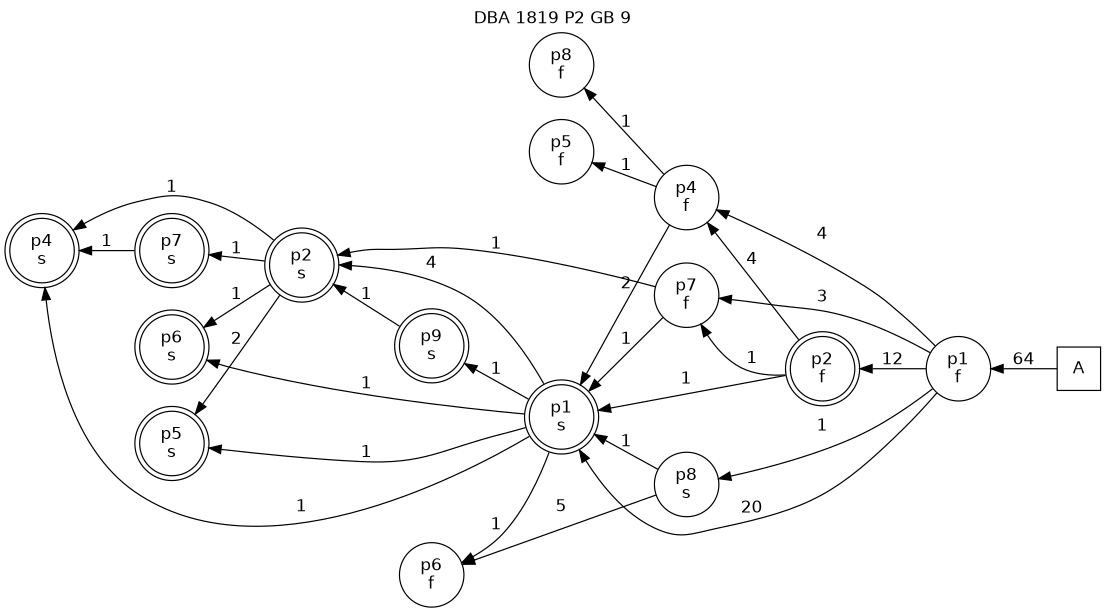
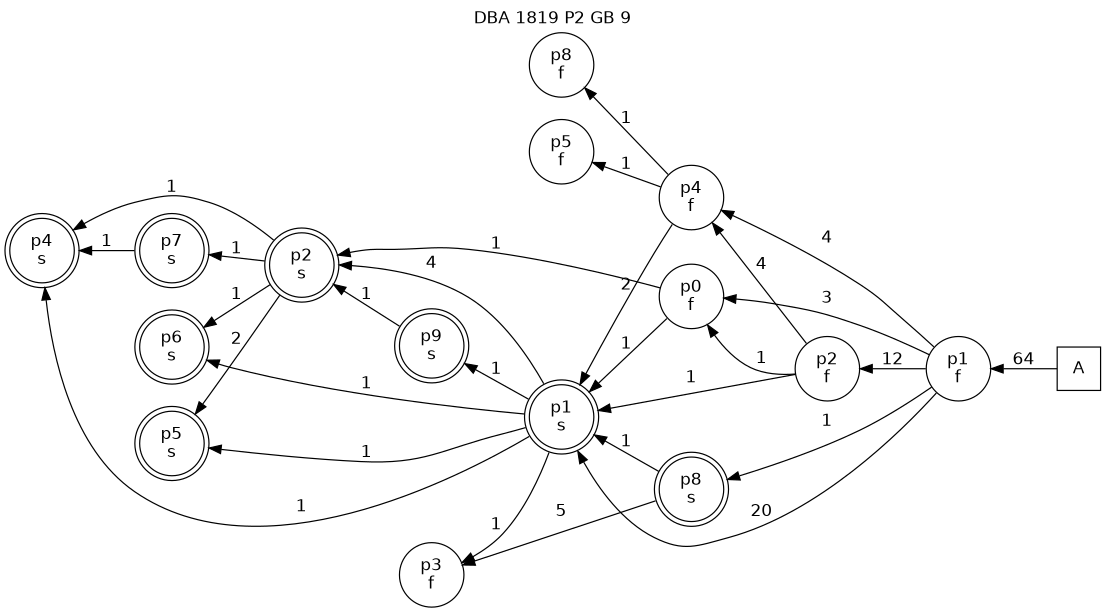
node "p7 f": label "p7 f" -> "p0 f"
node "p2 f": shape doublecircle -> circle
node "p8 s": shape circle -> doublecircle
node "p6 f": label "p6 f" -> "p3 f"
